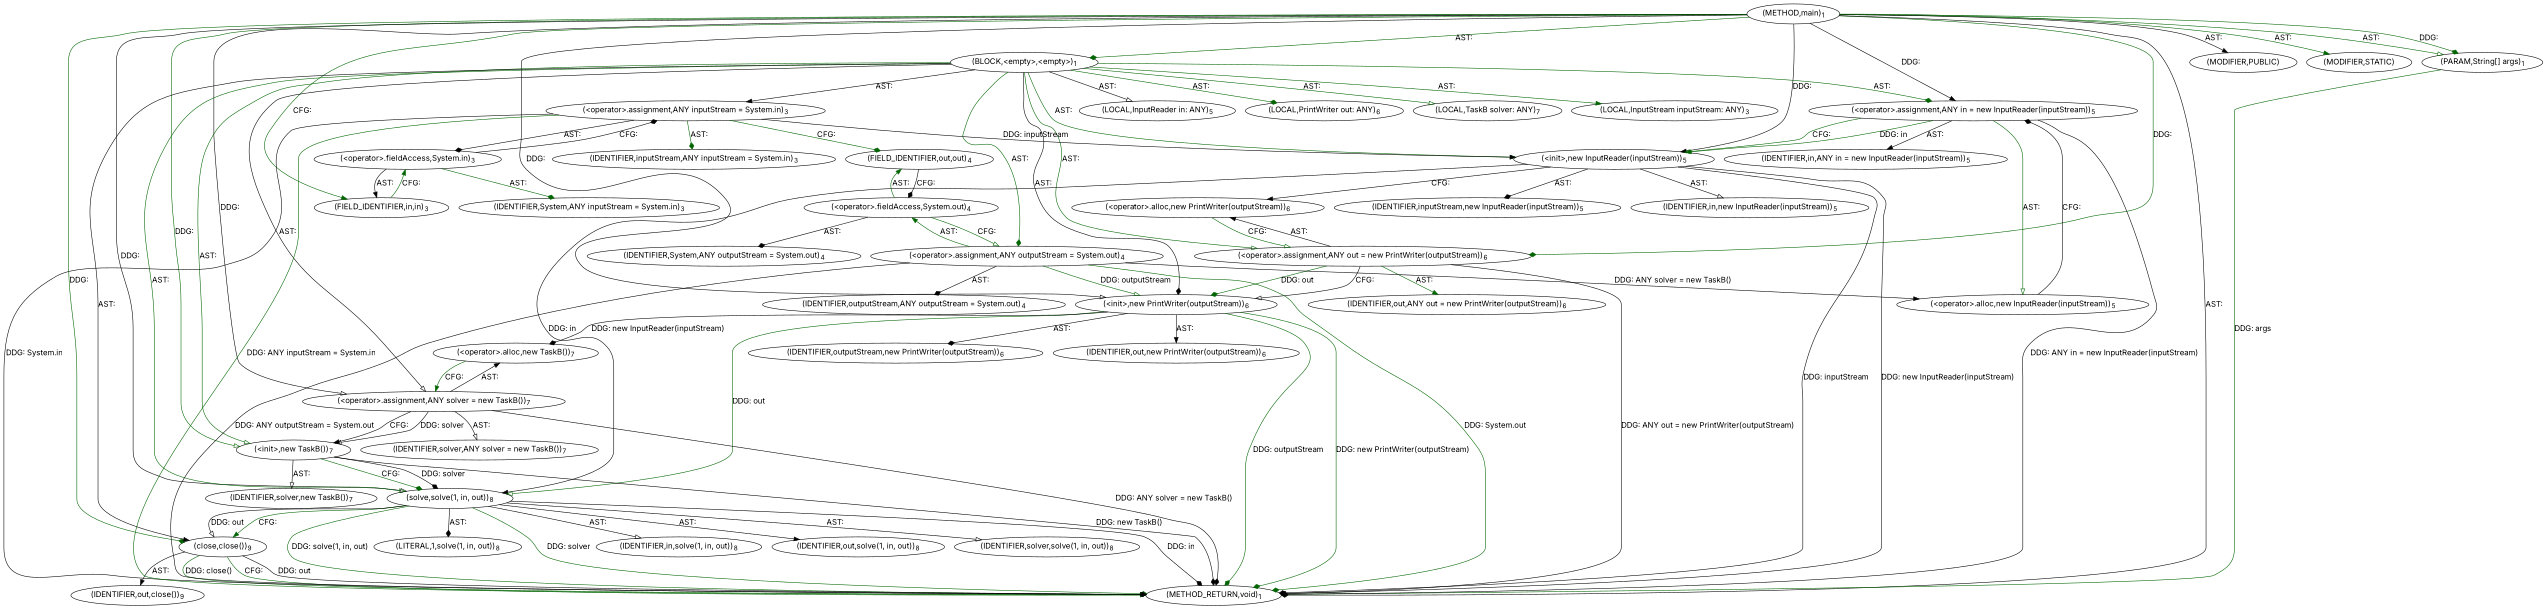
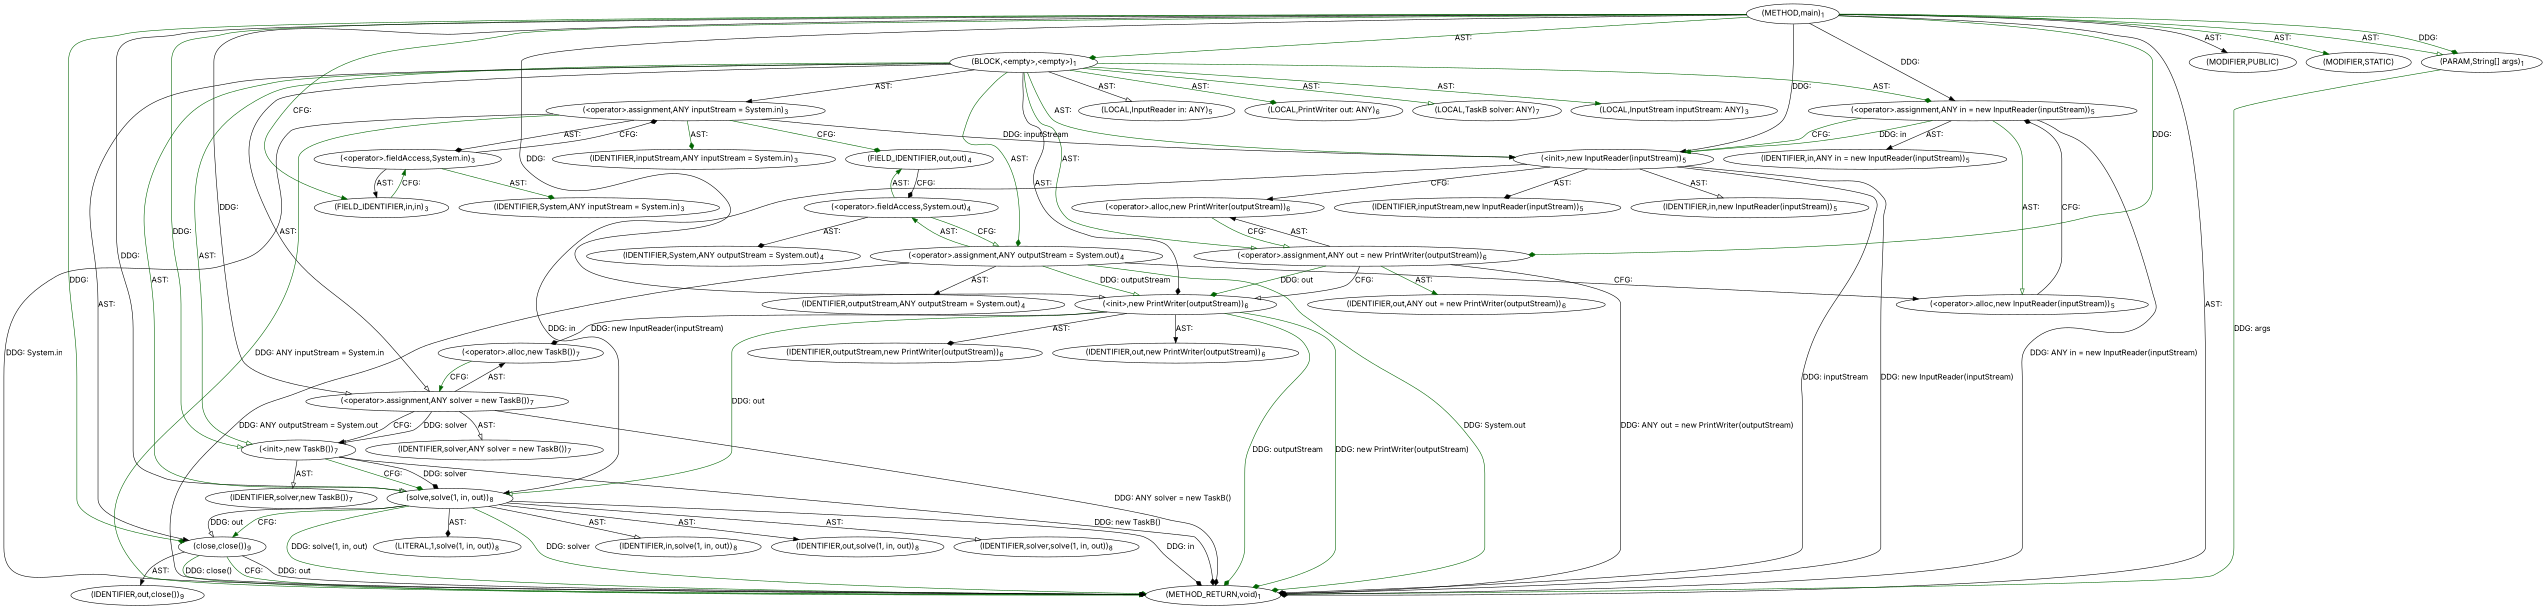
edge "(<operator>.assignment,ANY outputStream = System.out)" -> "(IDENTIFIER,outputStream,ANY outputStream = System.out)": arrowhead diamond -> normal
edge "(<operator>.assignment,ANY outputStream = System.out)" -> "(<operator>.alloc,new InputReader(inputStream))": label "DDG: ANY solver = new TaskB()" -> "CFG: "
